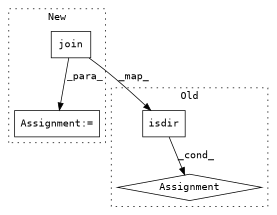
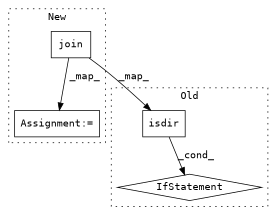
edge "join" -> "Assignment:=": label "_para_" -> "_map_"
node "Assignment": label "Assignment" -> "IfStatement"
